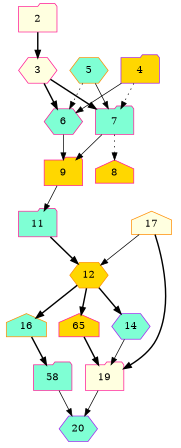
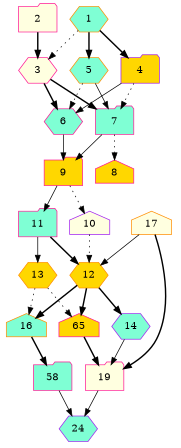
node "1": added
node "10": added
node "13": added
node "20": label "20" -> "24"
